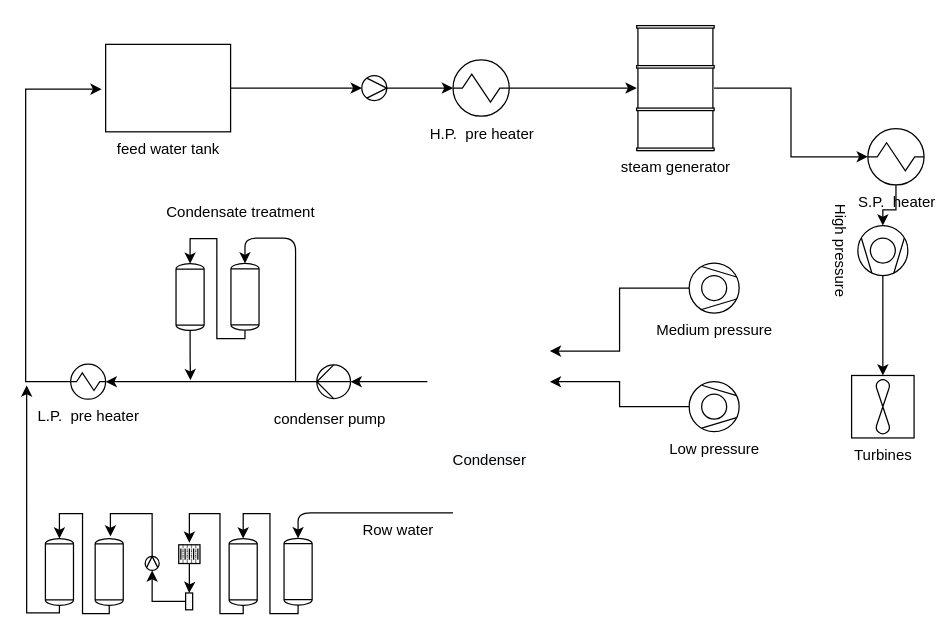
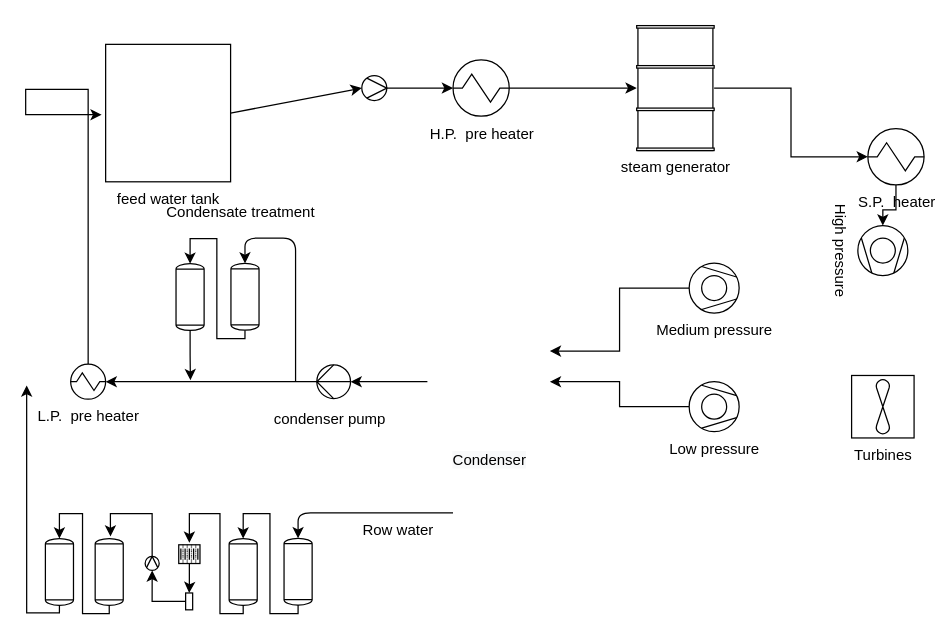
node "feed water tank": size 125x88 -> 125x138
edge "High pressure" -> "Turbines": removed
